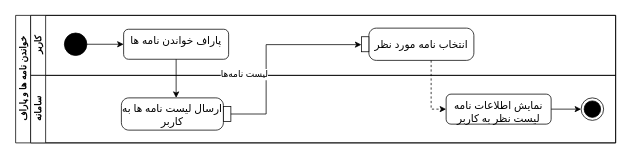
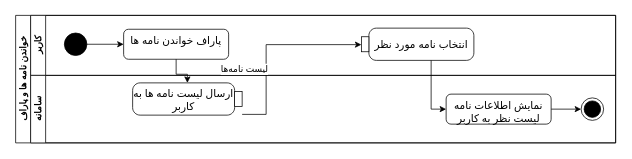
edge "انتخاب نامه مورد نظر" -> "نمایش اطلاعات نامه لیست نظر به کاربر": style dashed -> solid
node "ارسال لیست نامه ها به کاربر": moved (176, 114) -> (187, 99)
